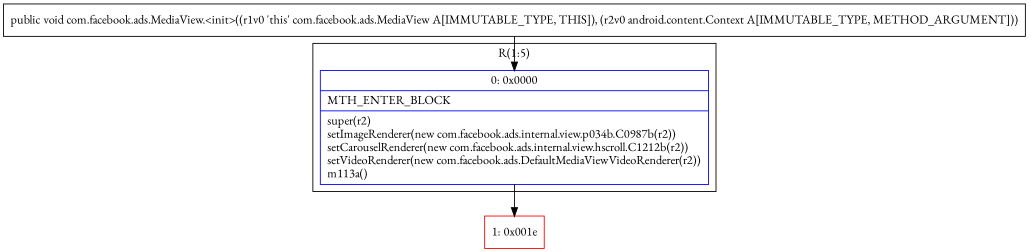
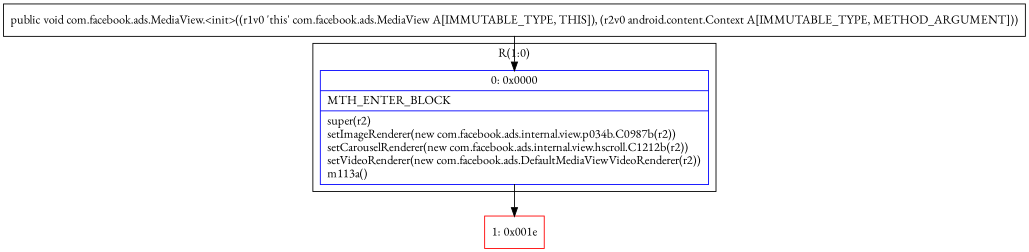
cluster "R(1:5)": label "R(1:5)" -> "R(1:0)"
